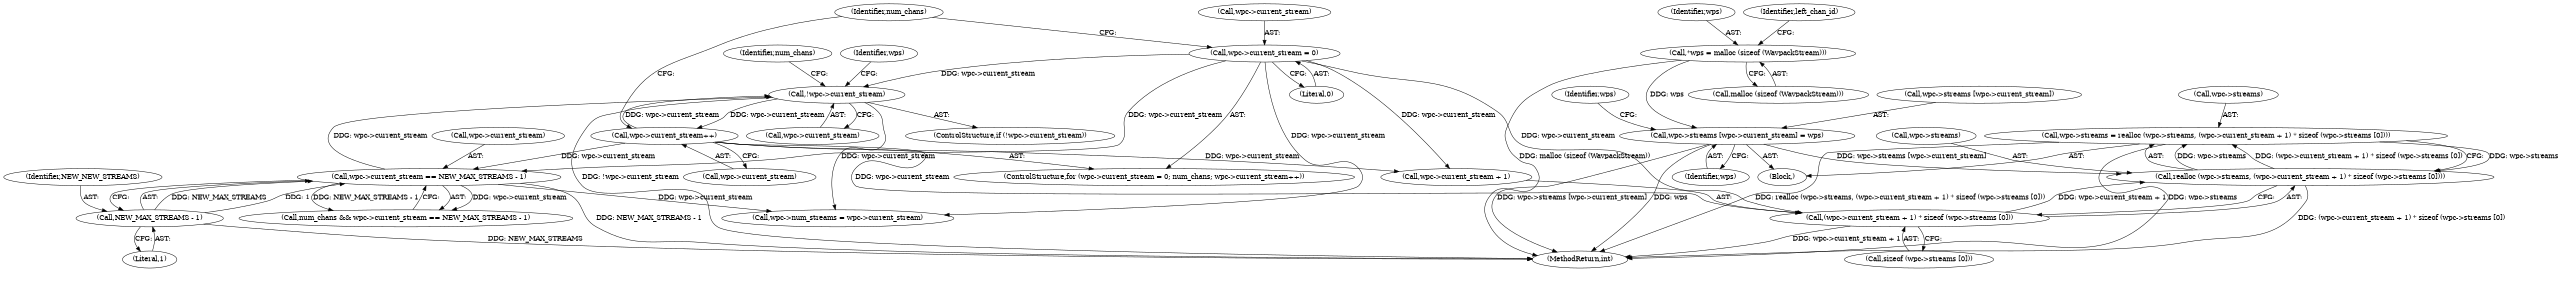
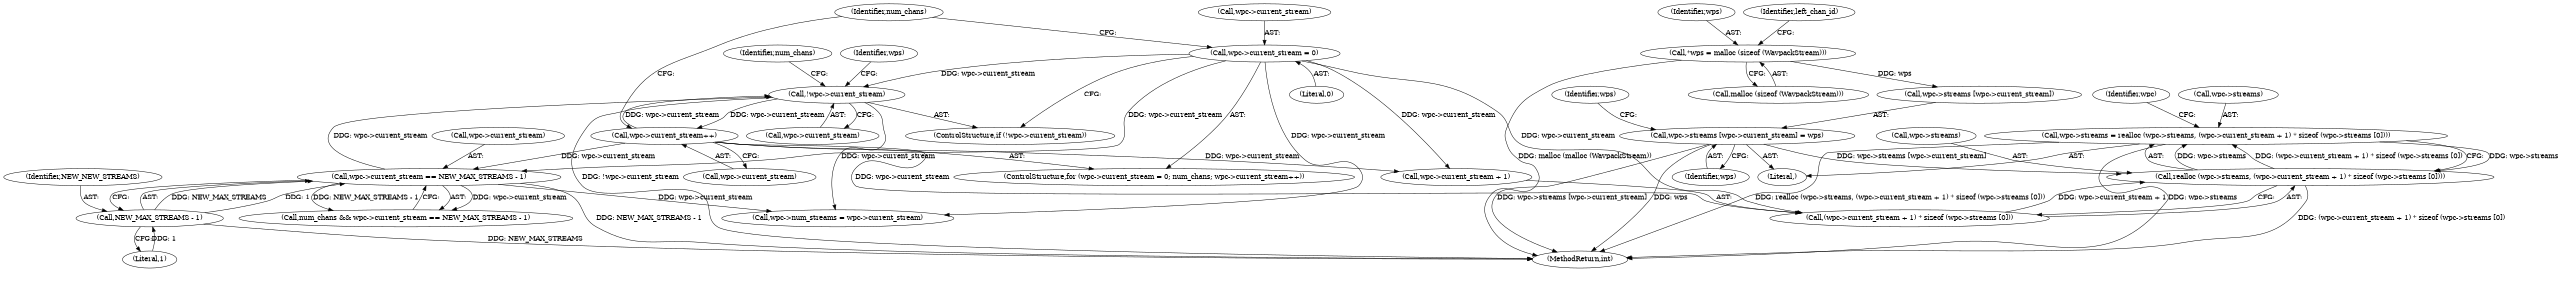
edge "(Call,wpc->current_stream = 0)" -> "(Literal,0)": now "(Call,wpc->current_stream = 0)" -> "(ControlStructure,if (!wpc->current_stream))"
node "(Identifier,wpc)": added
edge "(Call,*wps = malloc (sizeof (WavpackStream)))" -> "(Call,wpc->streams [wpc->current_stream] = wps)": now "(Call,*wps = malloc (sizeof (WavpackStream)))" -> "(Call,wpc->streams [wpc->current_stream])"
edge "(Call,*wps = malloc (sizeof (WavpackStream)))" -> "(MethodReturn,int)": label "DDG: malloc (sizeof (WavpackStream))" -> "DDG: malloc (malloc (WavpackStream))"
node "(Block,)": label "(Block,)" -> "(Literal,)"
edge "(Literal,1)" -> "(Call,NEW_MAX_STREAMS - 1)": label "AST: " -> "DDG: 1"
edge "(Call,(wpc->current_stream + 1) * sizeof (wpc->streams [0]))" -> "(MethodReturn,int)": removed, label "DDG: wpc->current_stream + 1"
node "(Call,sizeof (wpc->streams [0]))": removed
